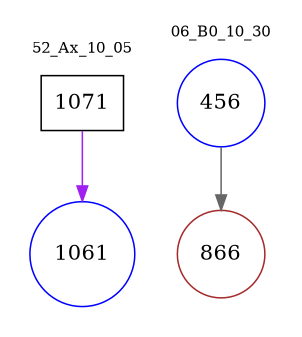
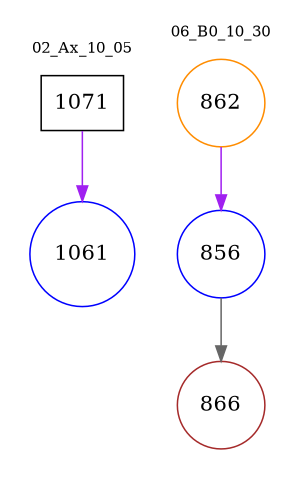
cluster "52_Ax_10_05": label "52_Ax_10_05" -> "02_Ax_10_05"
node "456": label "456" -> "856"
node "862": added
